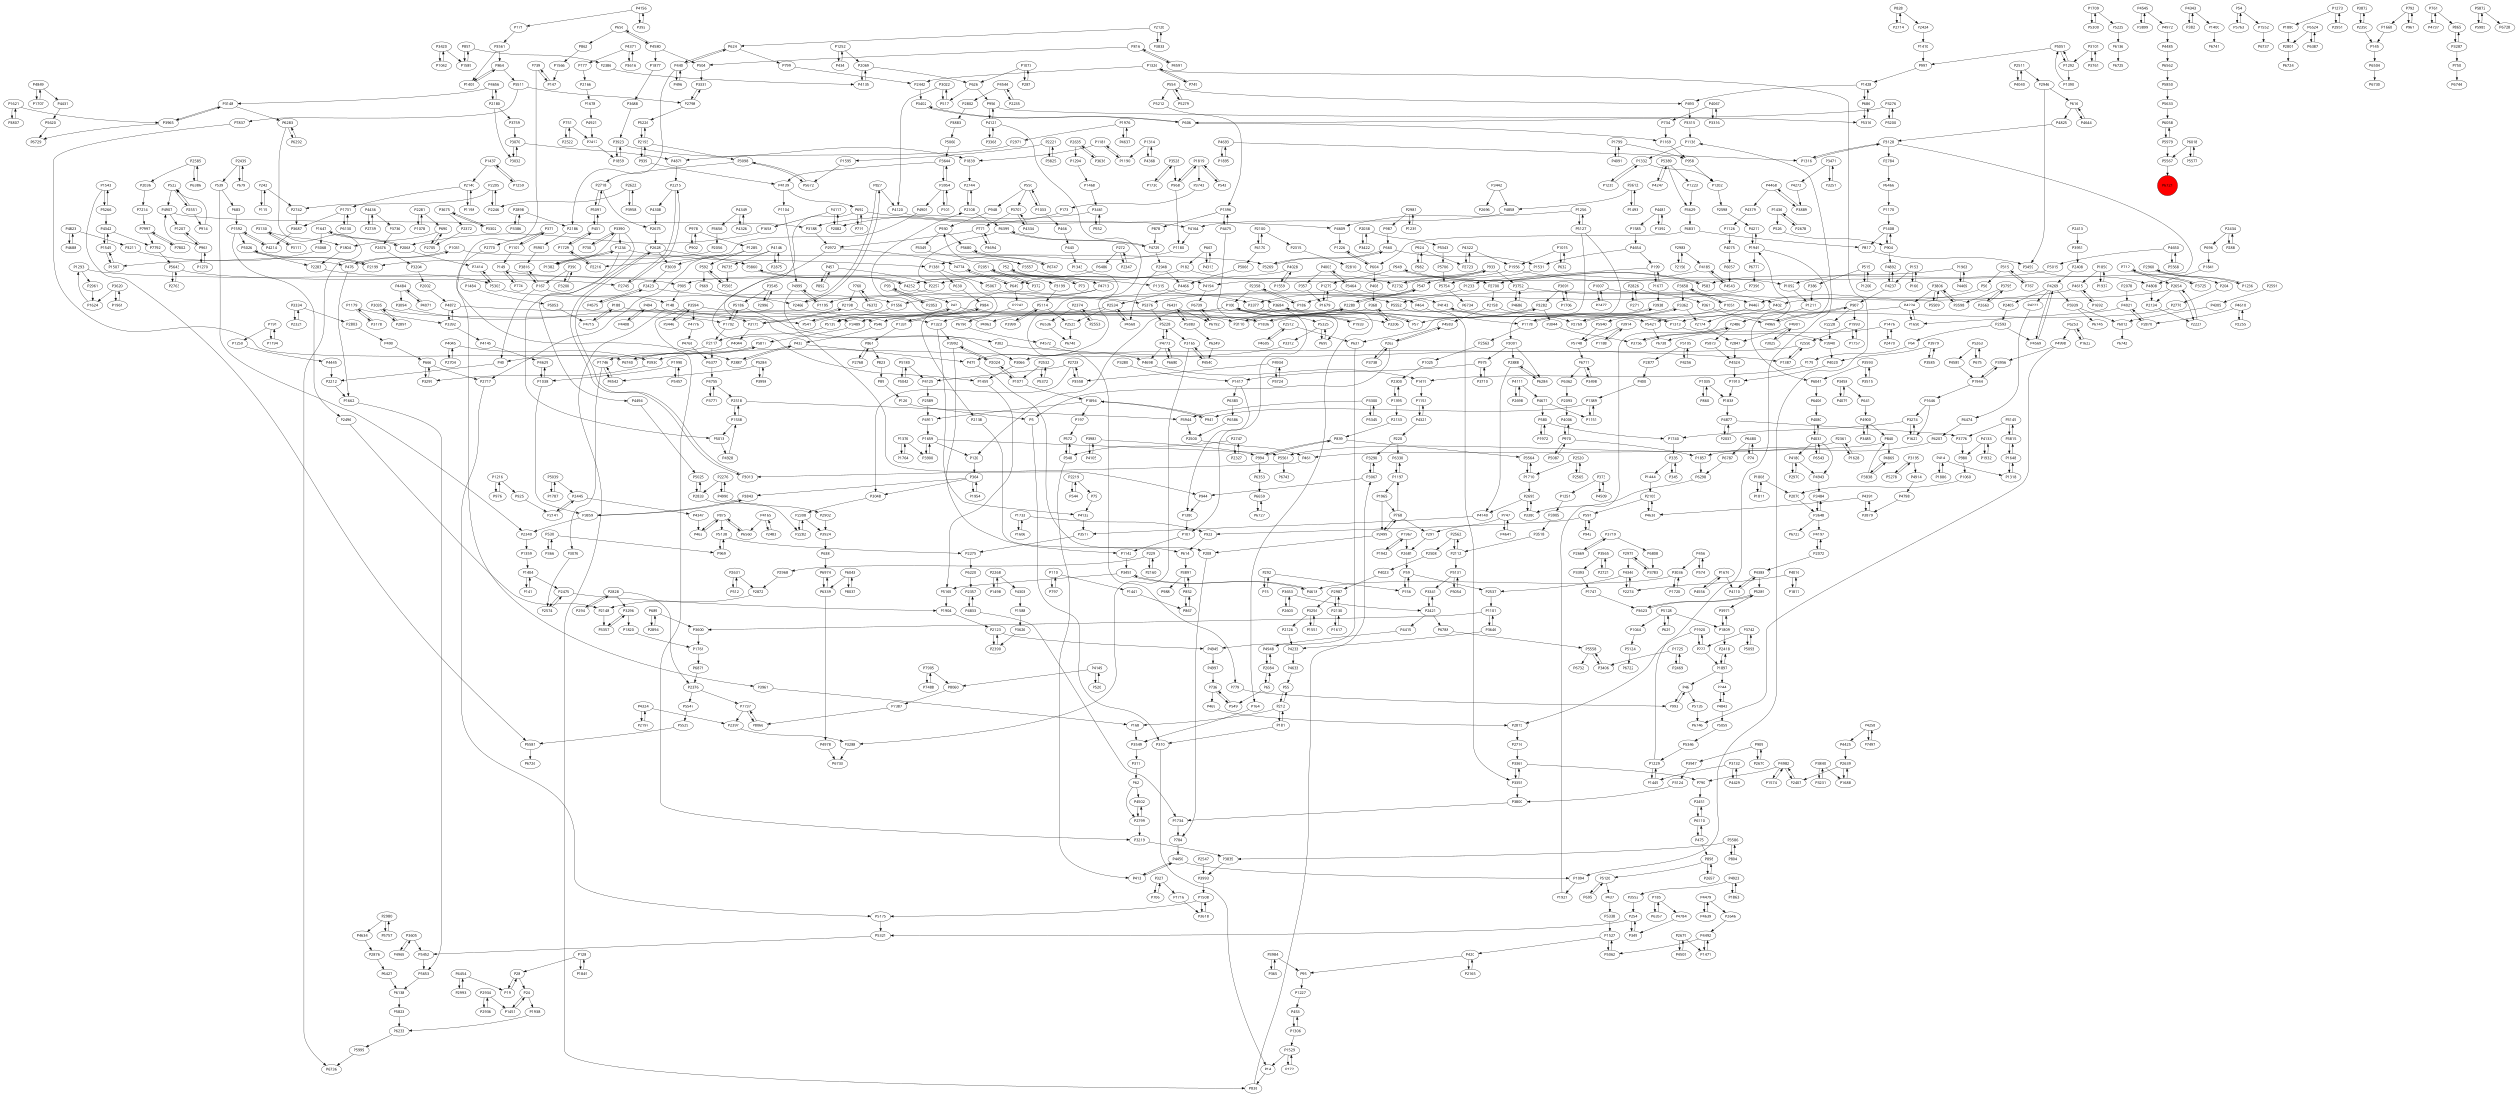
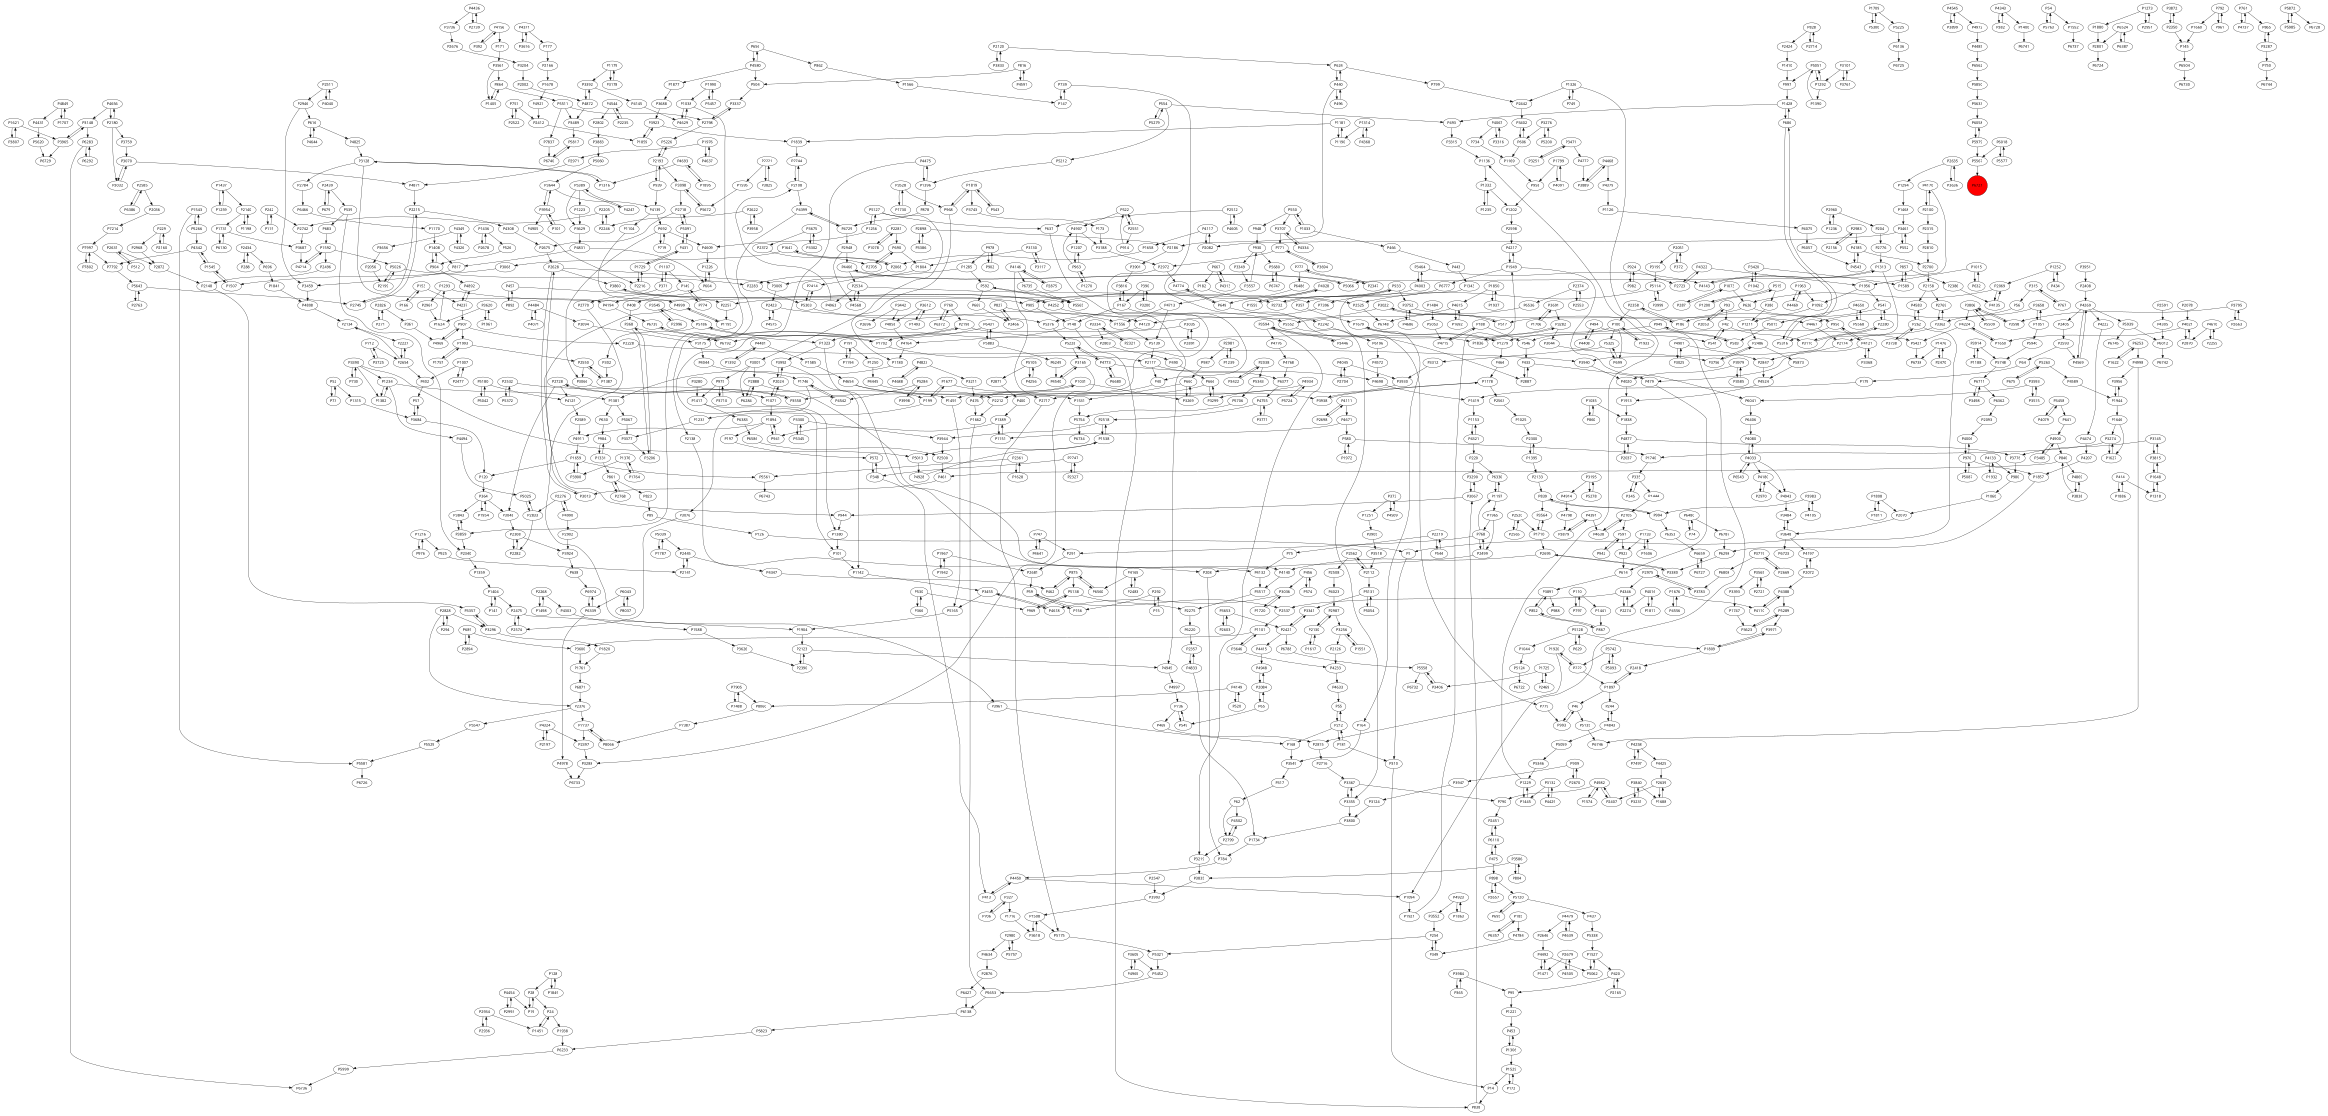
node "P2413": removed
edge "P4466" -> "P5066": added
edge "P2280" -> "P3489": now "P5511" -> "P3489"
